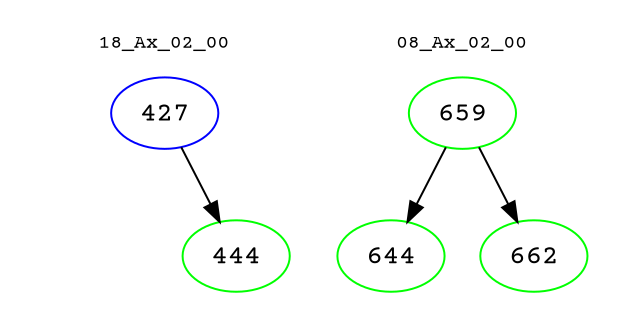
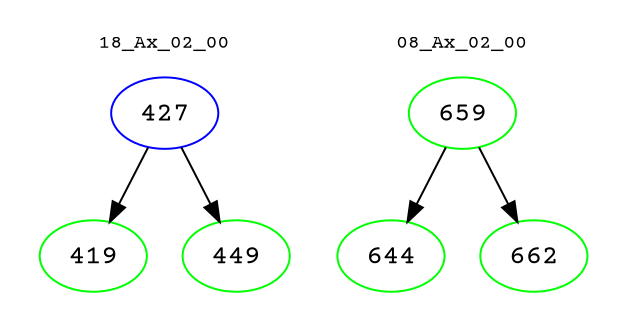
node "419": added
node "444": label "444" -> "449"
